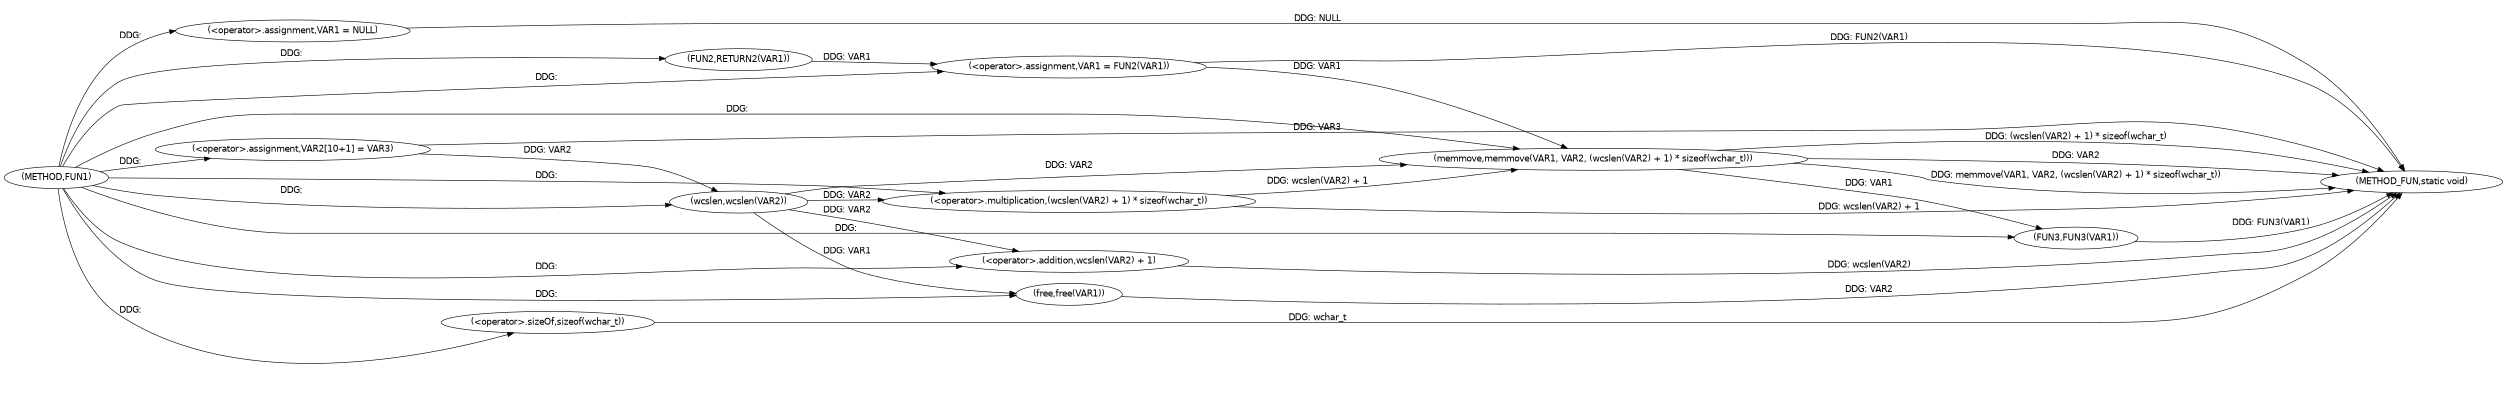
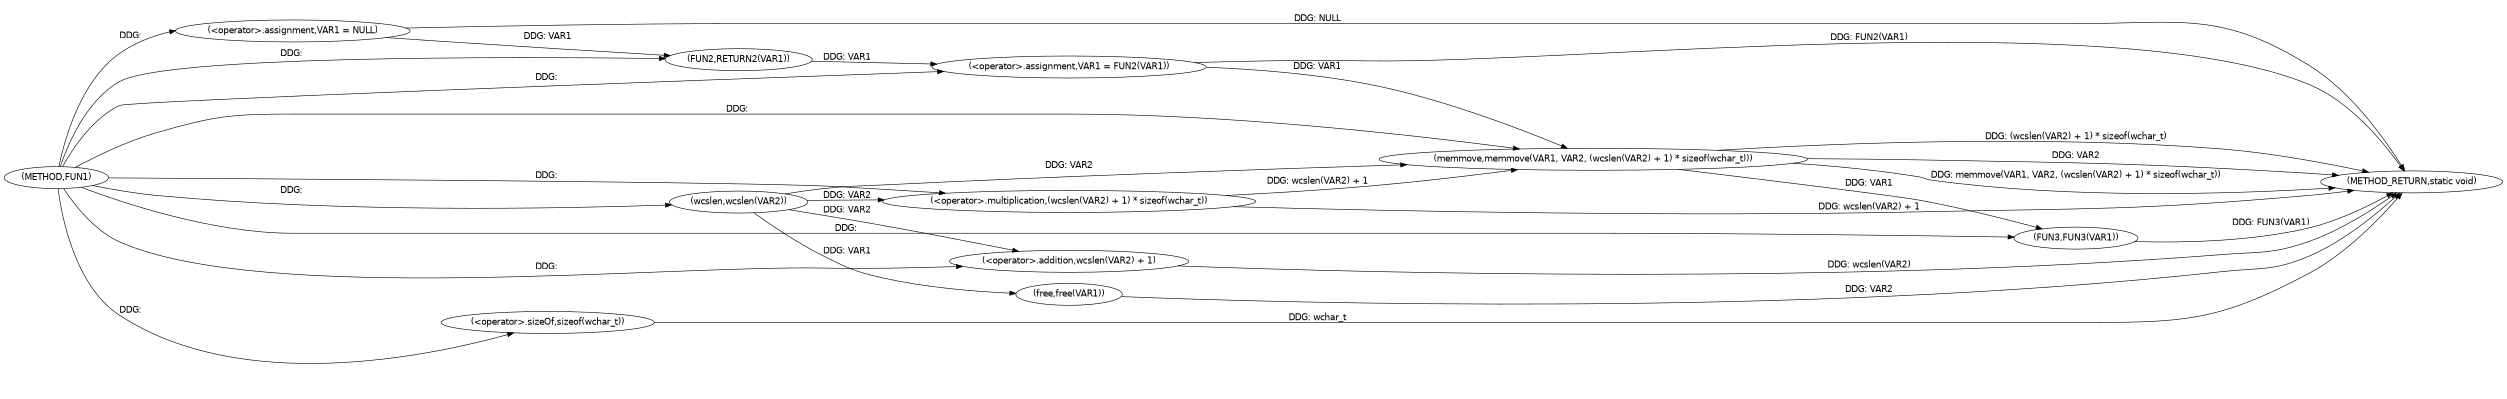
edge "(<operator>.assignment,VAR1 = NULL)" -> "(FUN2,RETURN2(VAR1))": added, label "DDG: VAR1"
node "(<operator>.assignment,VAR2[10+1] = VAR3)": removed
node "(METHOD_FUN,static void)": label "(METHOD_FUN,static void)" -> "(METHOD_RETURN,static void)"
edge "(METHOD,FUN1)" -> "(free,free(VAR1))": removed, label "DDG:"
